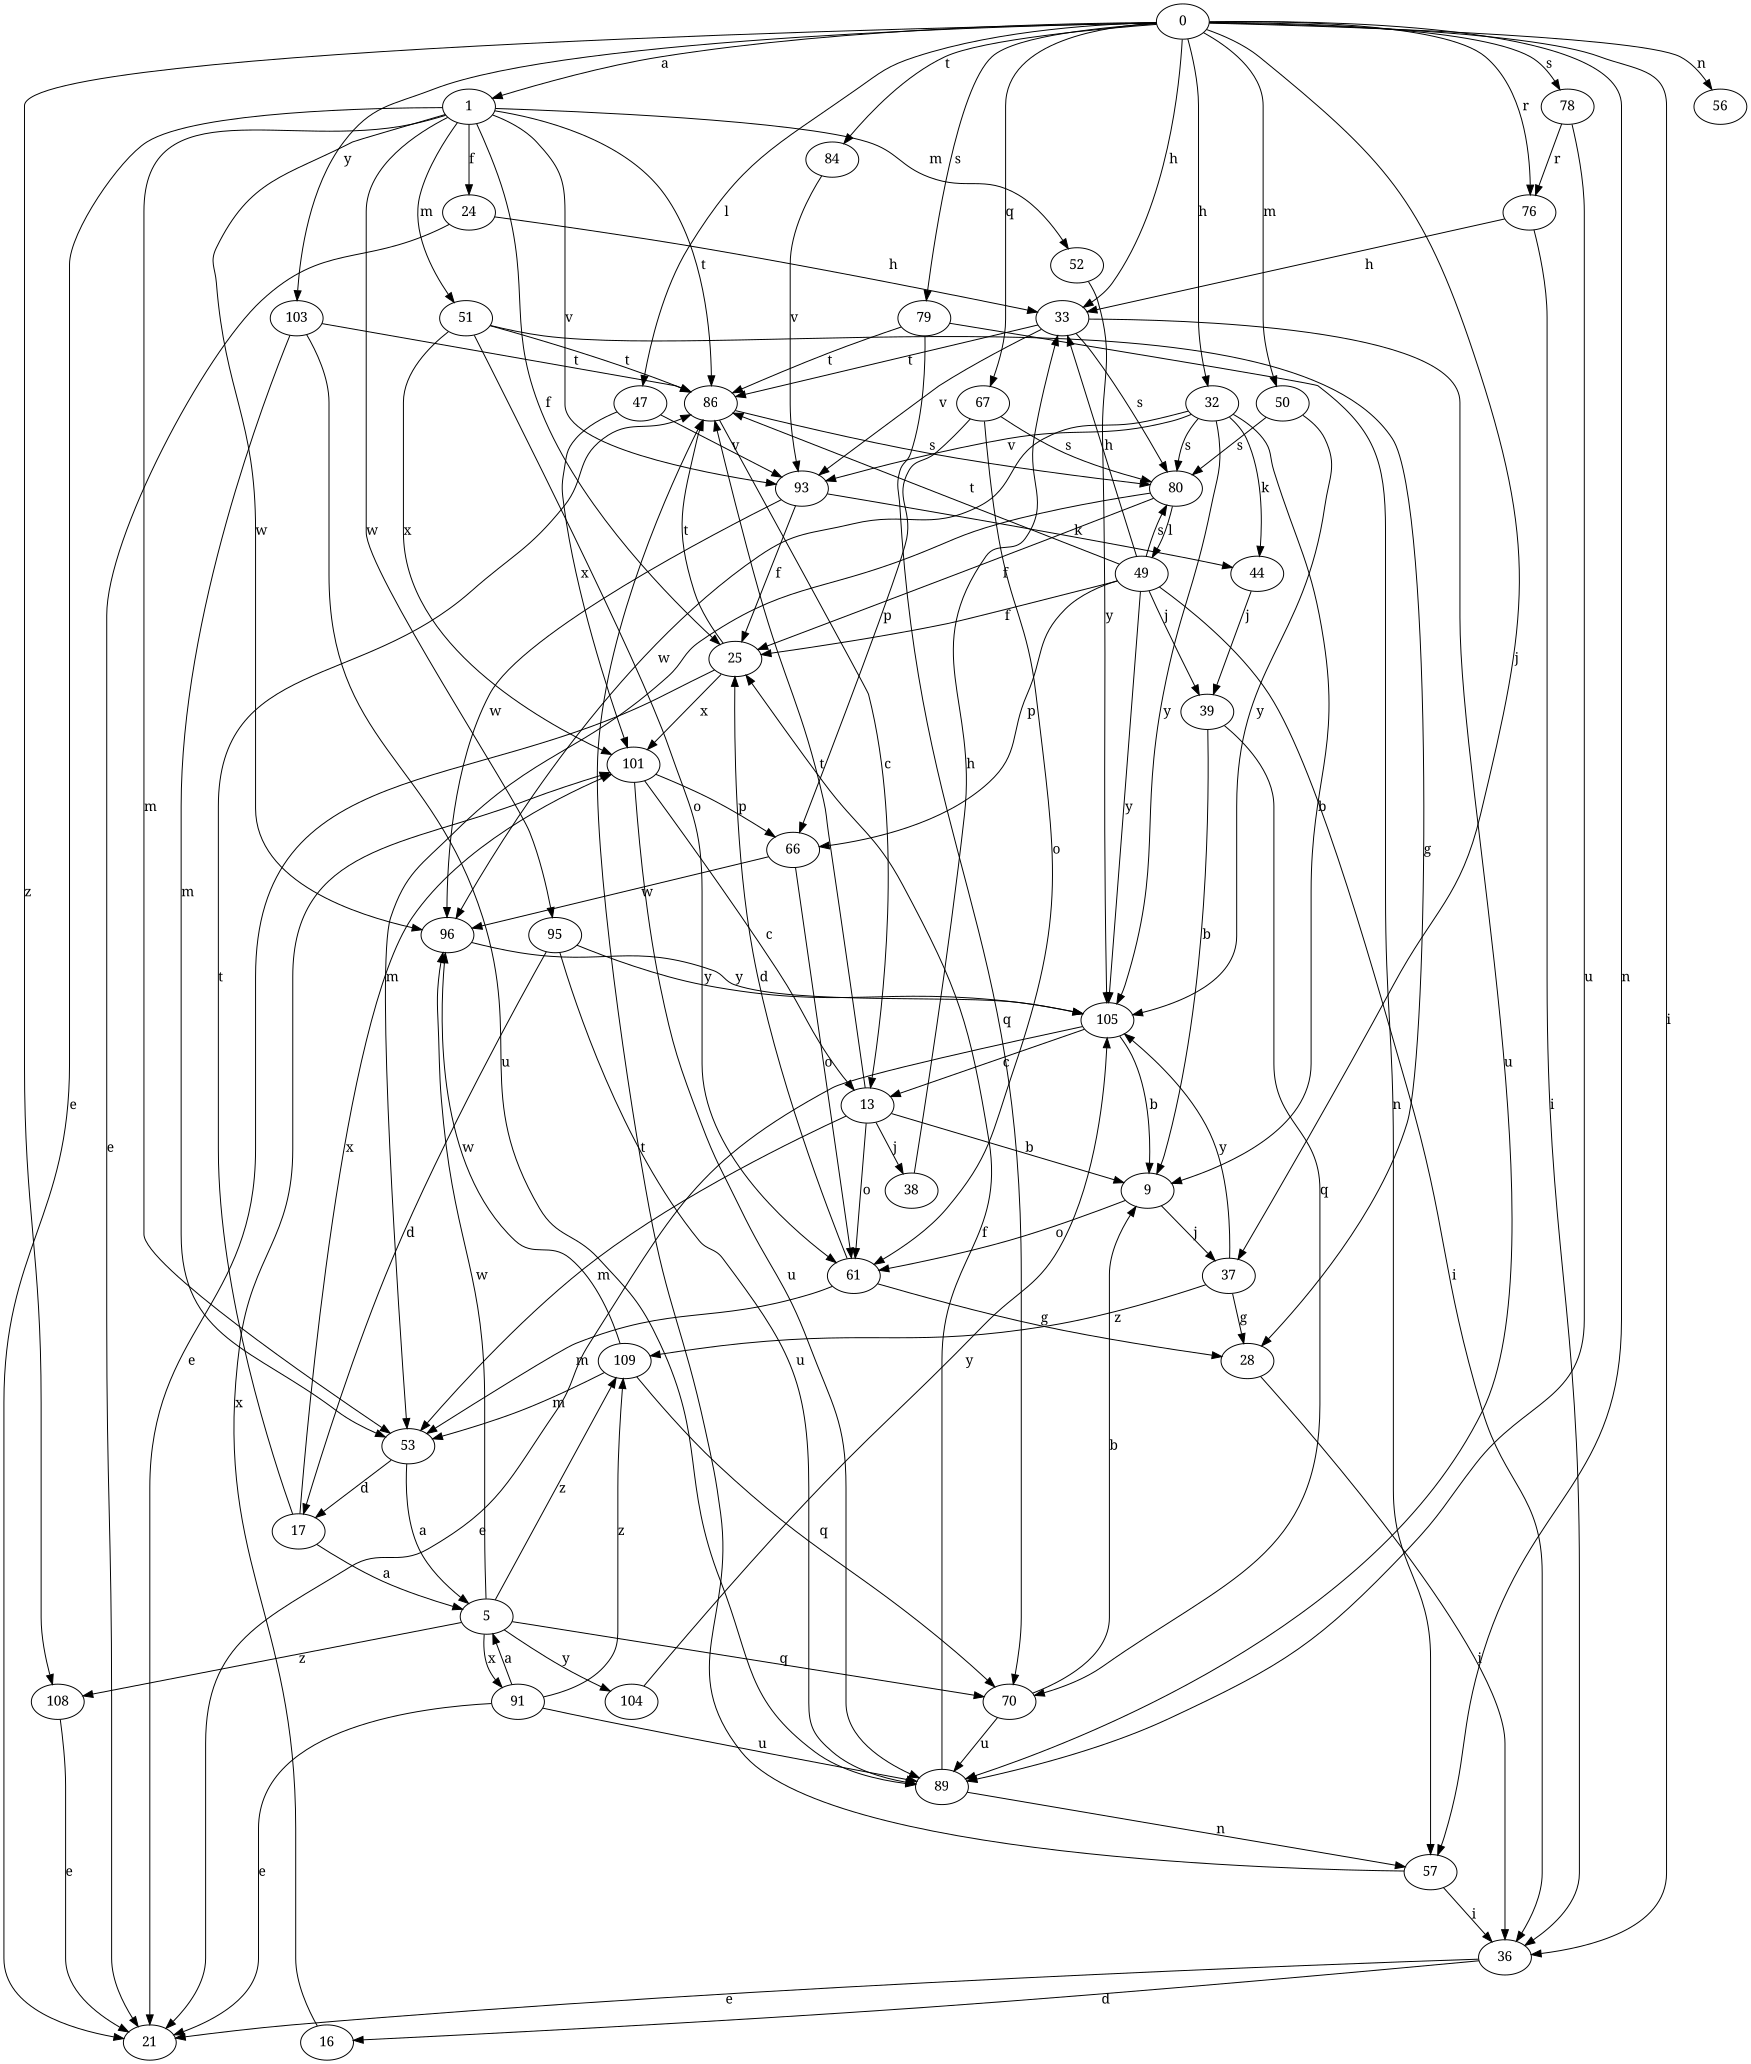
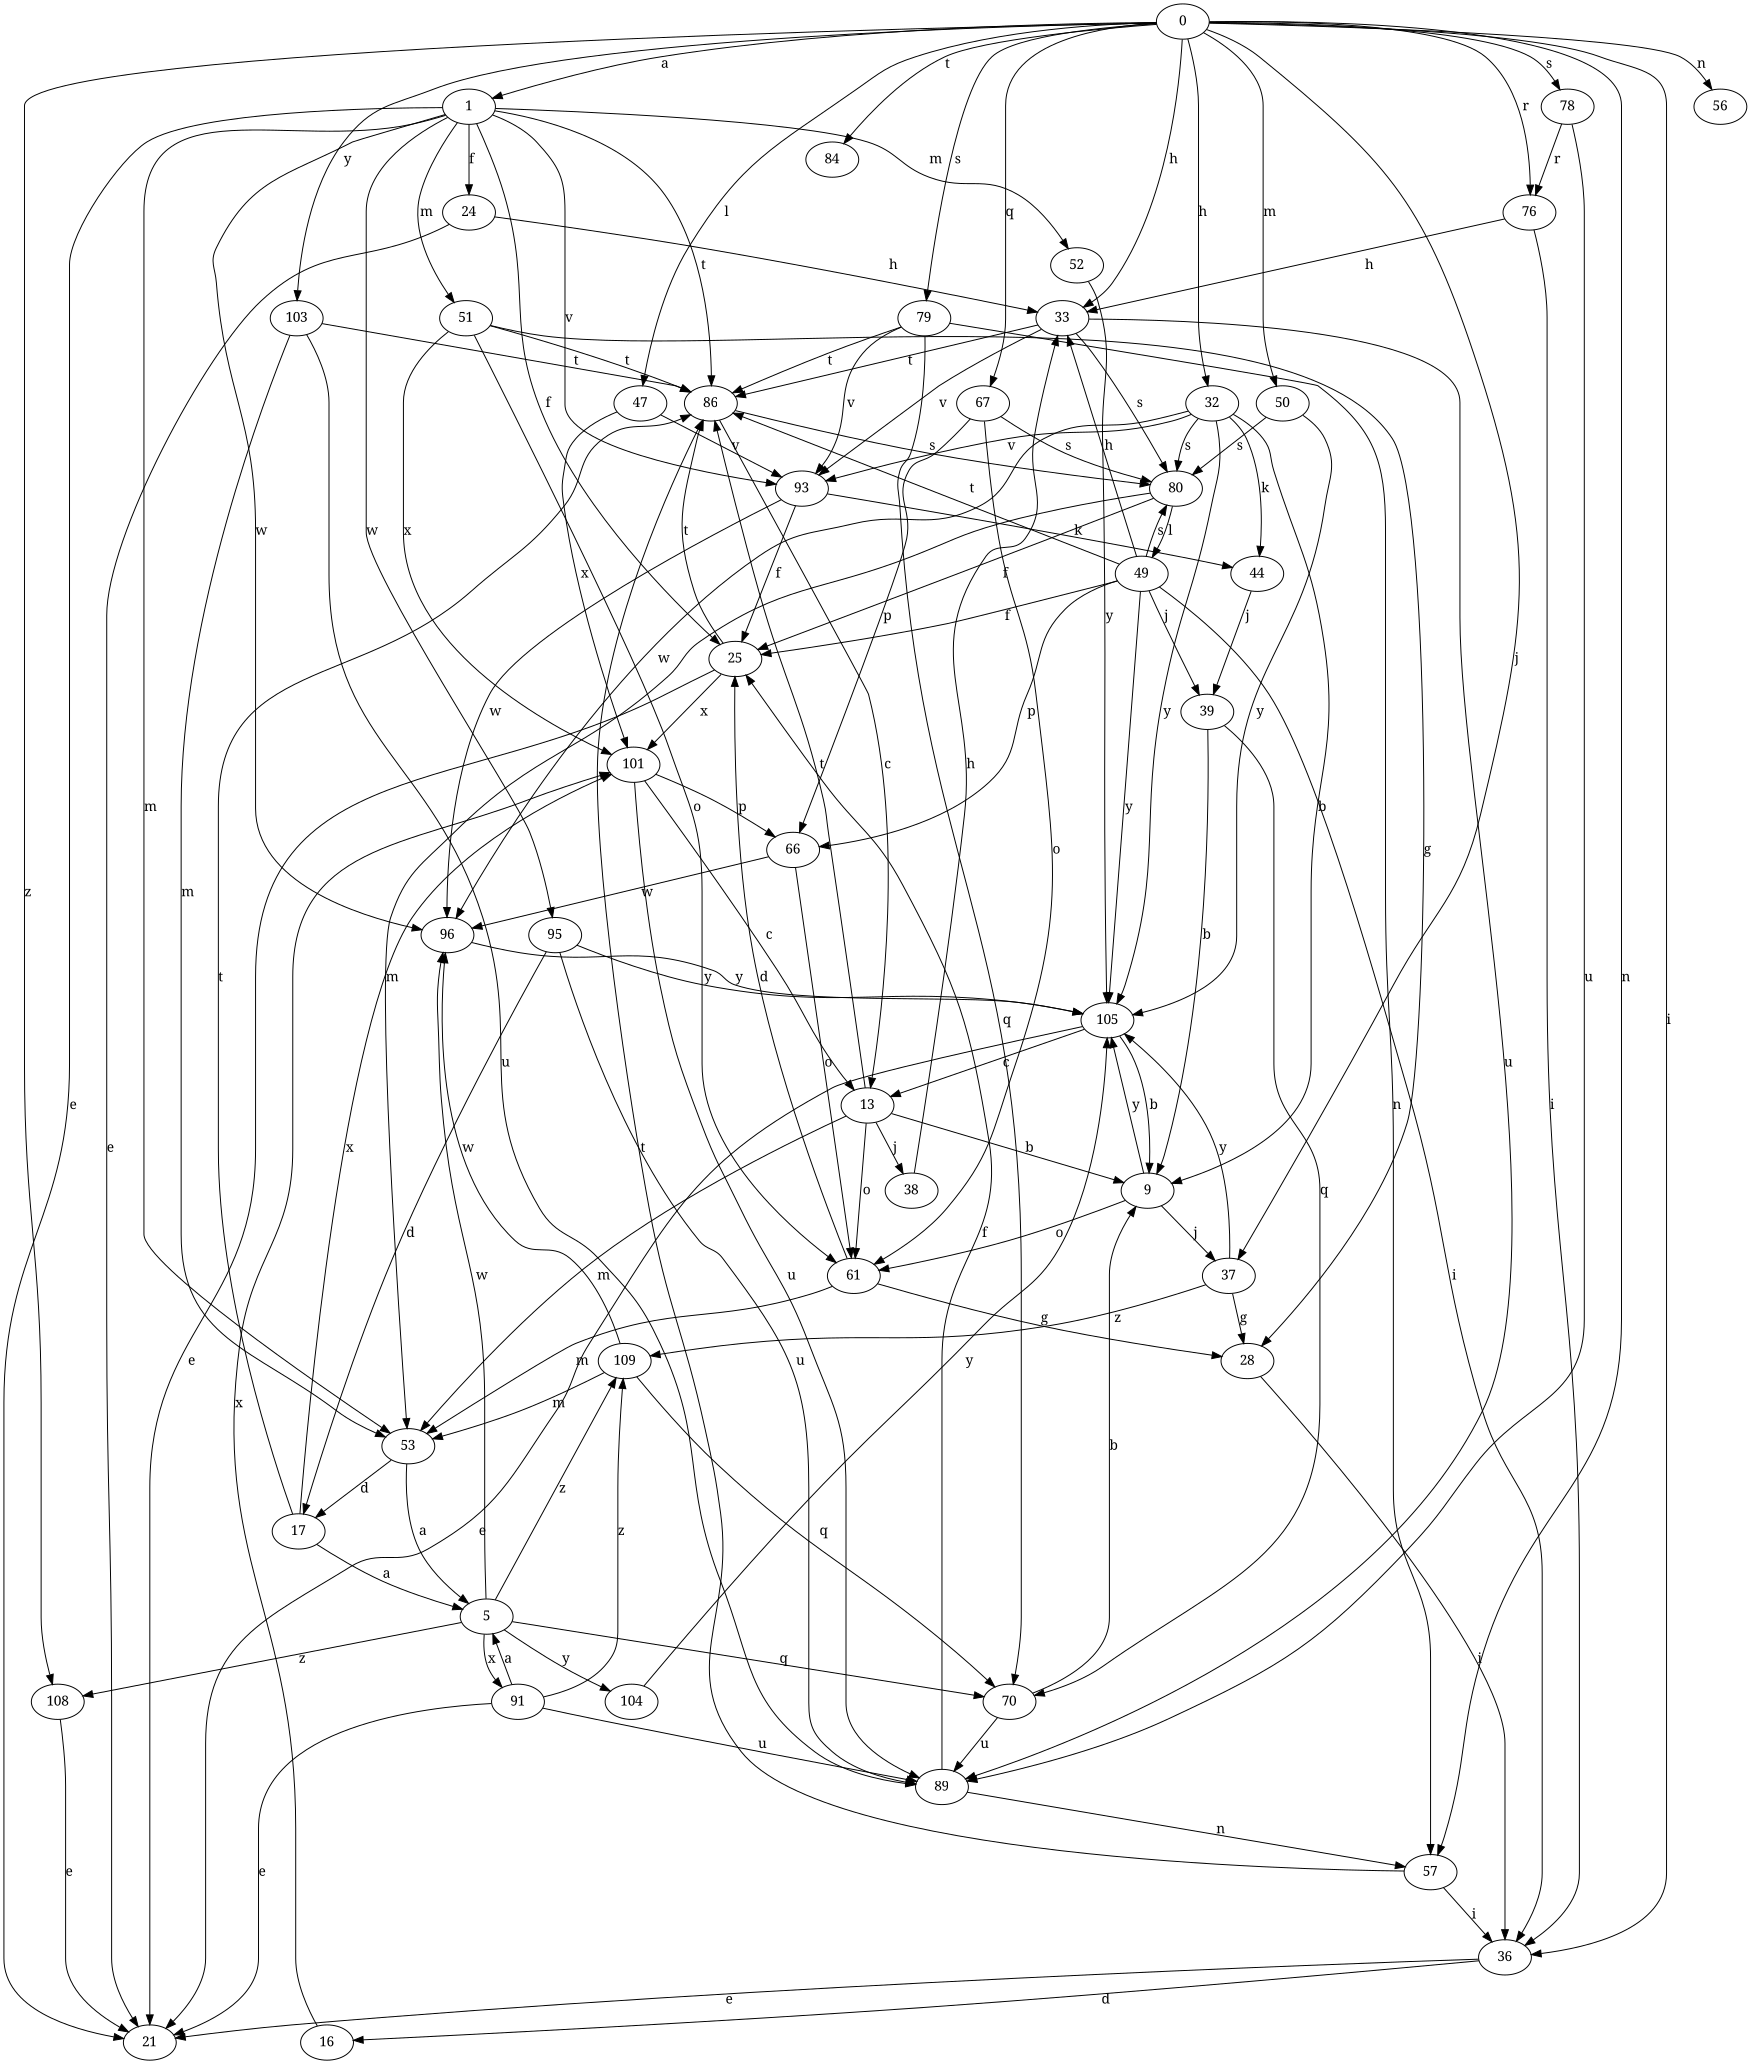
edge "84" -> "93": now "79" -> "93"
edge "9" -> "105": added, label "y"
